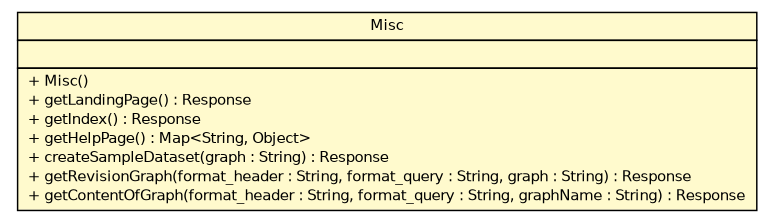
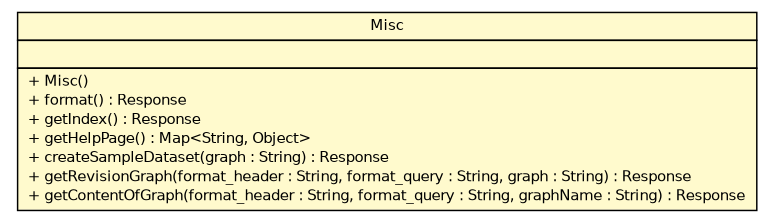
node "Misc": text "+ getLandingPage() : Response" -> "+ format() : Response"
